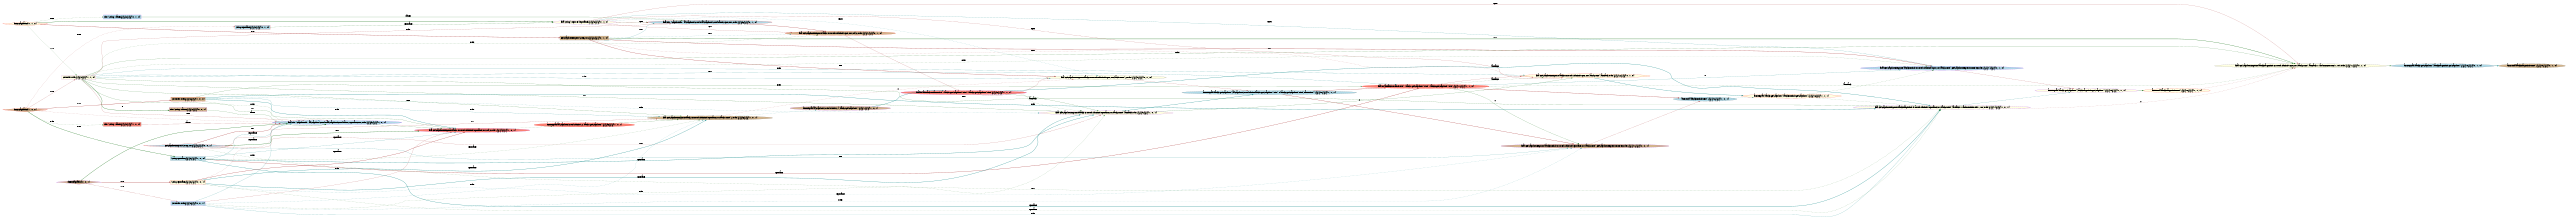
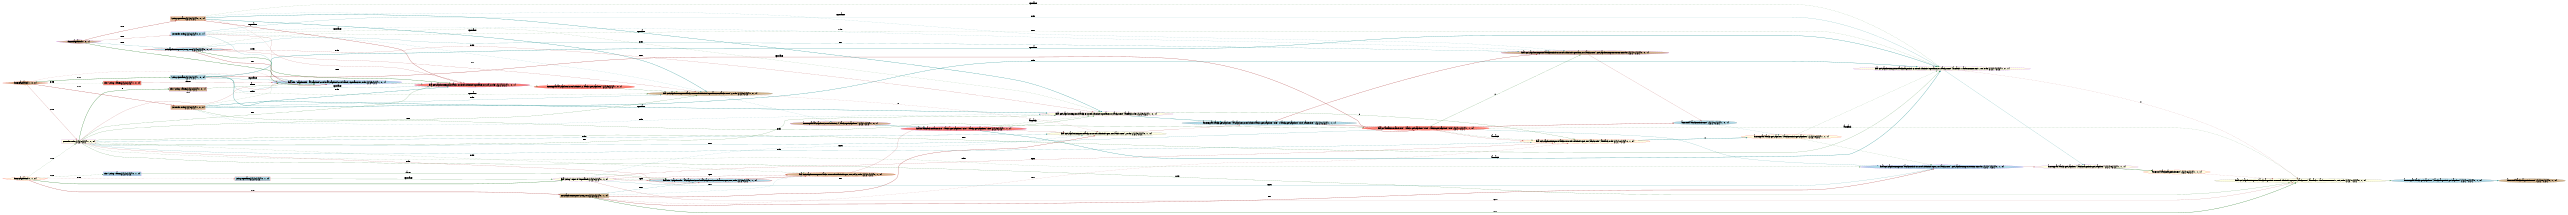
edge "doTestPagination['1', '0', '0']" -> "String repoName@@@2@@@['0', '1', '0']": now "doTestPagination['0', '1', '0']" -> "String repoName@@@2@@@['0', '1', '0']"
edge "doTestPagination['0', '0', '1']" -> "GetSnapshotsRequest.SortBy sort@@@2@@@['0', '0', '1']": added, label "true"
node "String repoName@@@2@@@['0', '0', '1']": fillcolor lightyellow -> tan
